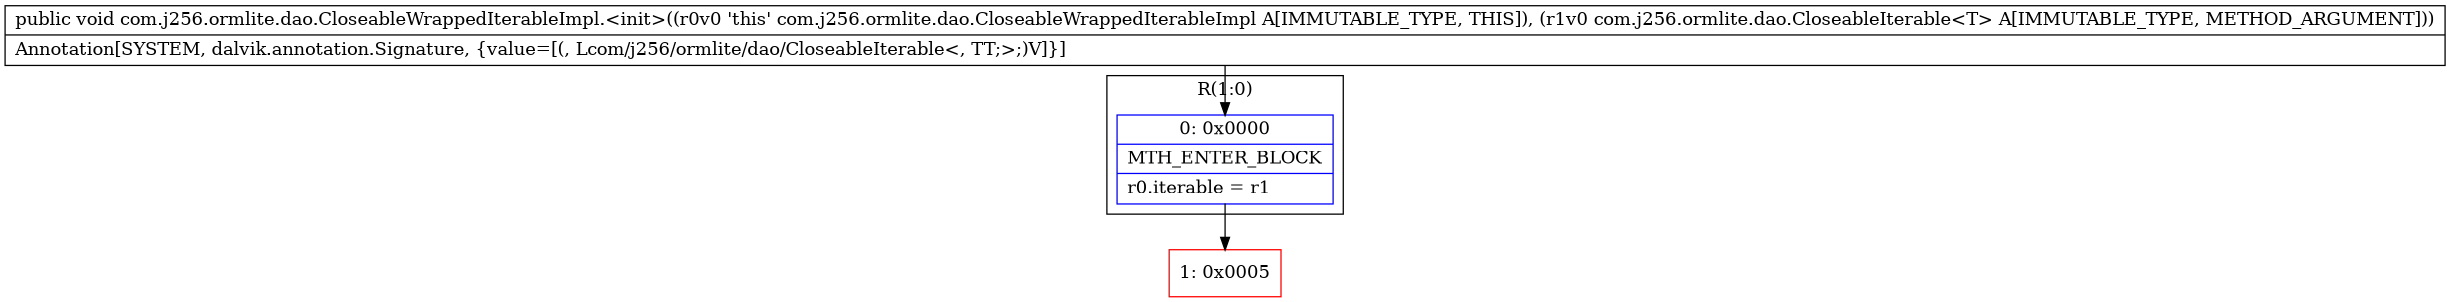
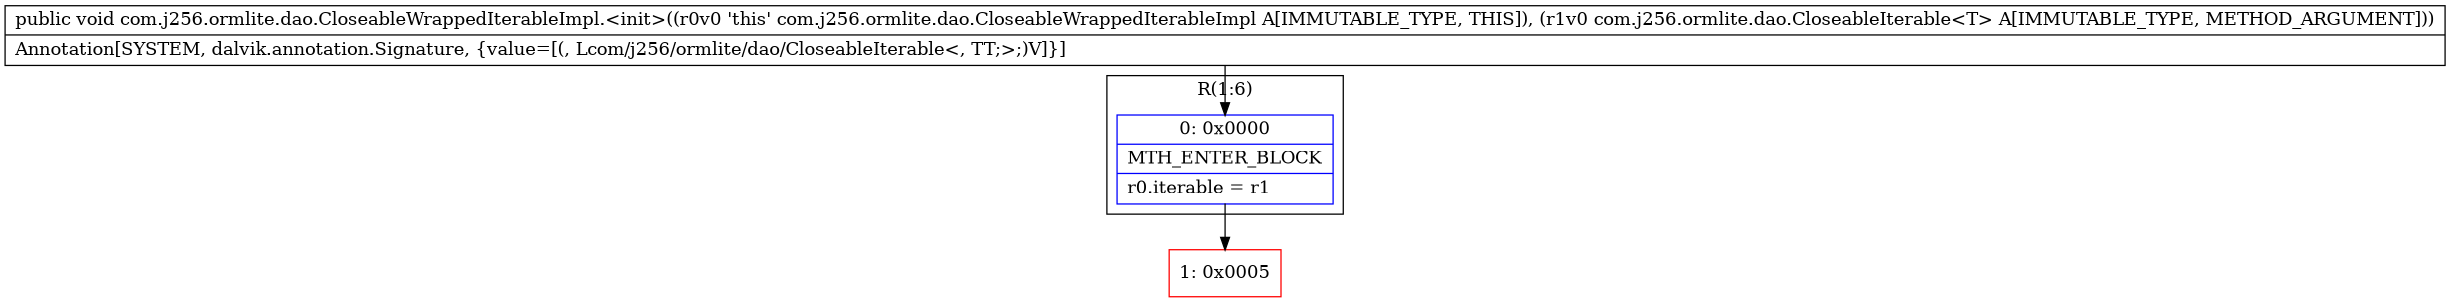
cluster "R(1:0)": label "R(1:0)" -> "R(1:6)"
